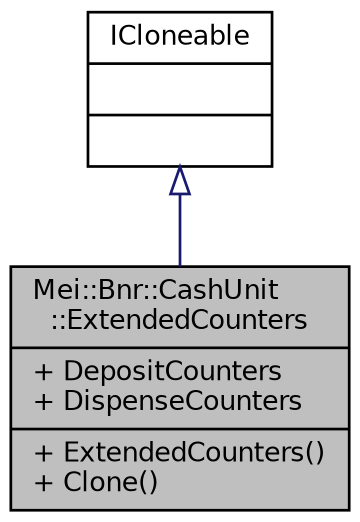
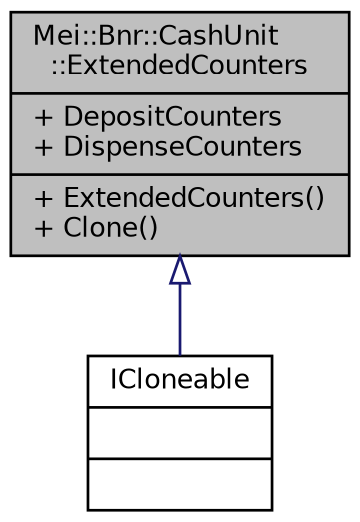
edge "Mei::Bnr::CashUnit" -> "ICloneable": reversed
